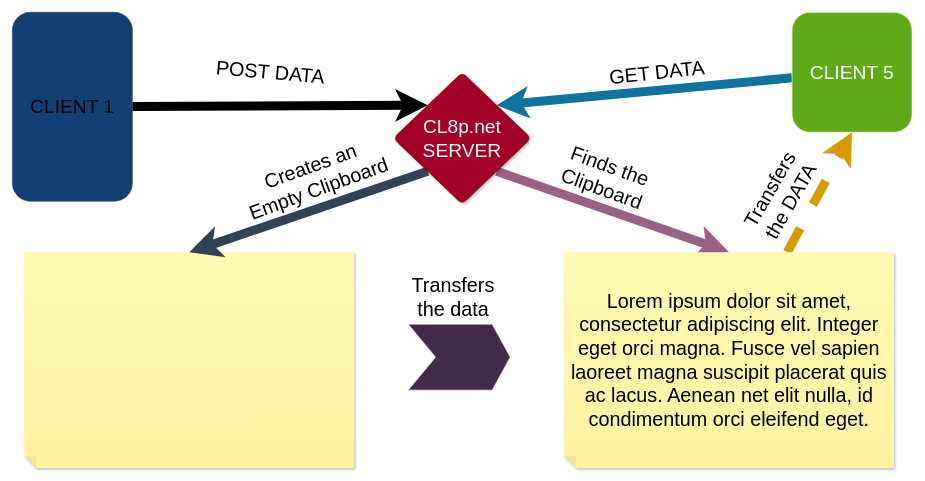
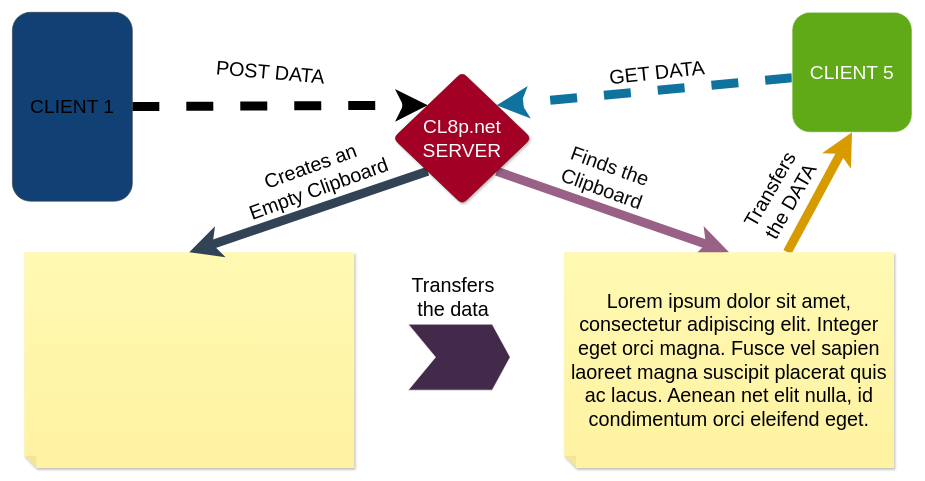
edge "CLIENT 5" -> "CL8p.net SERVER": style solid -> dashed
edge "CLIENT 1" -> "CL8p.net SERVER": style solid -> dashed
edge "Lorem ipsum dolor sit amet, consectetur adipiscing elit. Integer eget orci magna. Fusce vel sapien laoreet magna suscipit placerat quis ac lacus. Aenean net elit nulla, id condimentum orci eleifend eget." -> "CLIENT 5": style dashed -> solid
